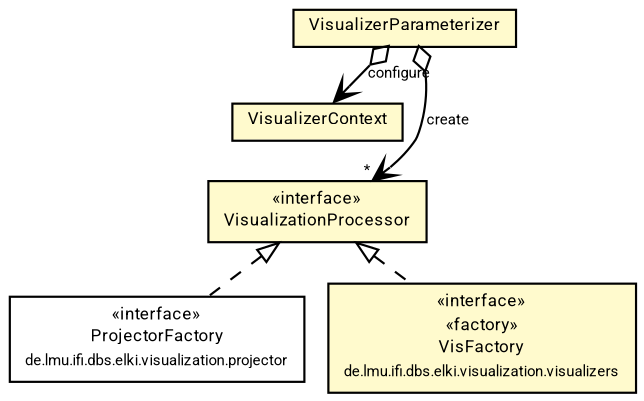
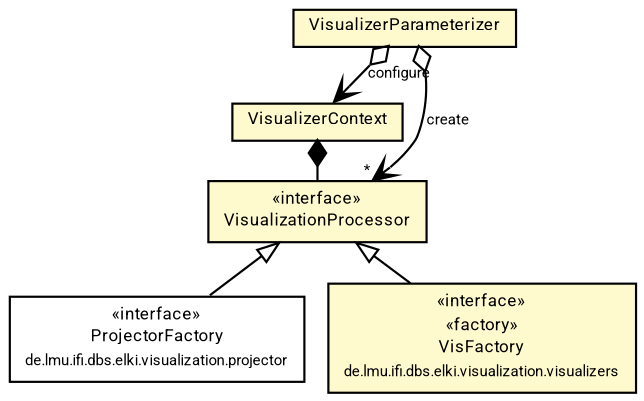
edge "VisualizationProcessor" -> "VisualizerContext": added
edge "VisFactory" -> "VisualizationProcessor": style dashed -> solid
edge "ProjectorFactory" -> "VisualizationProcessor": style dashed -> solid
